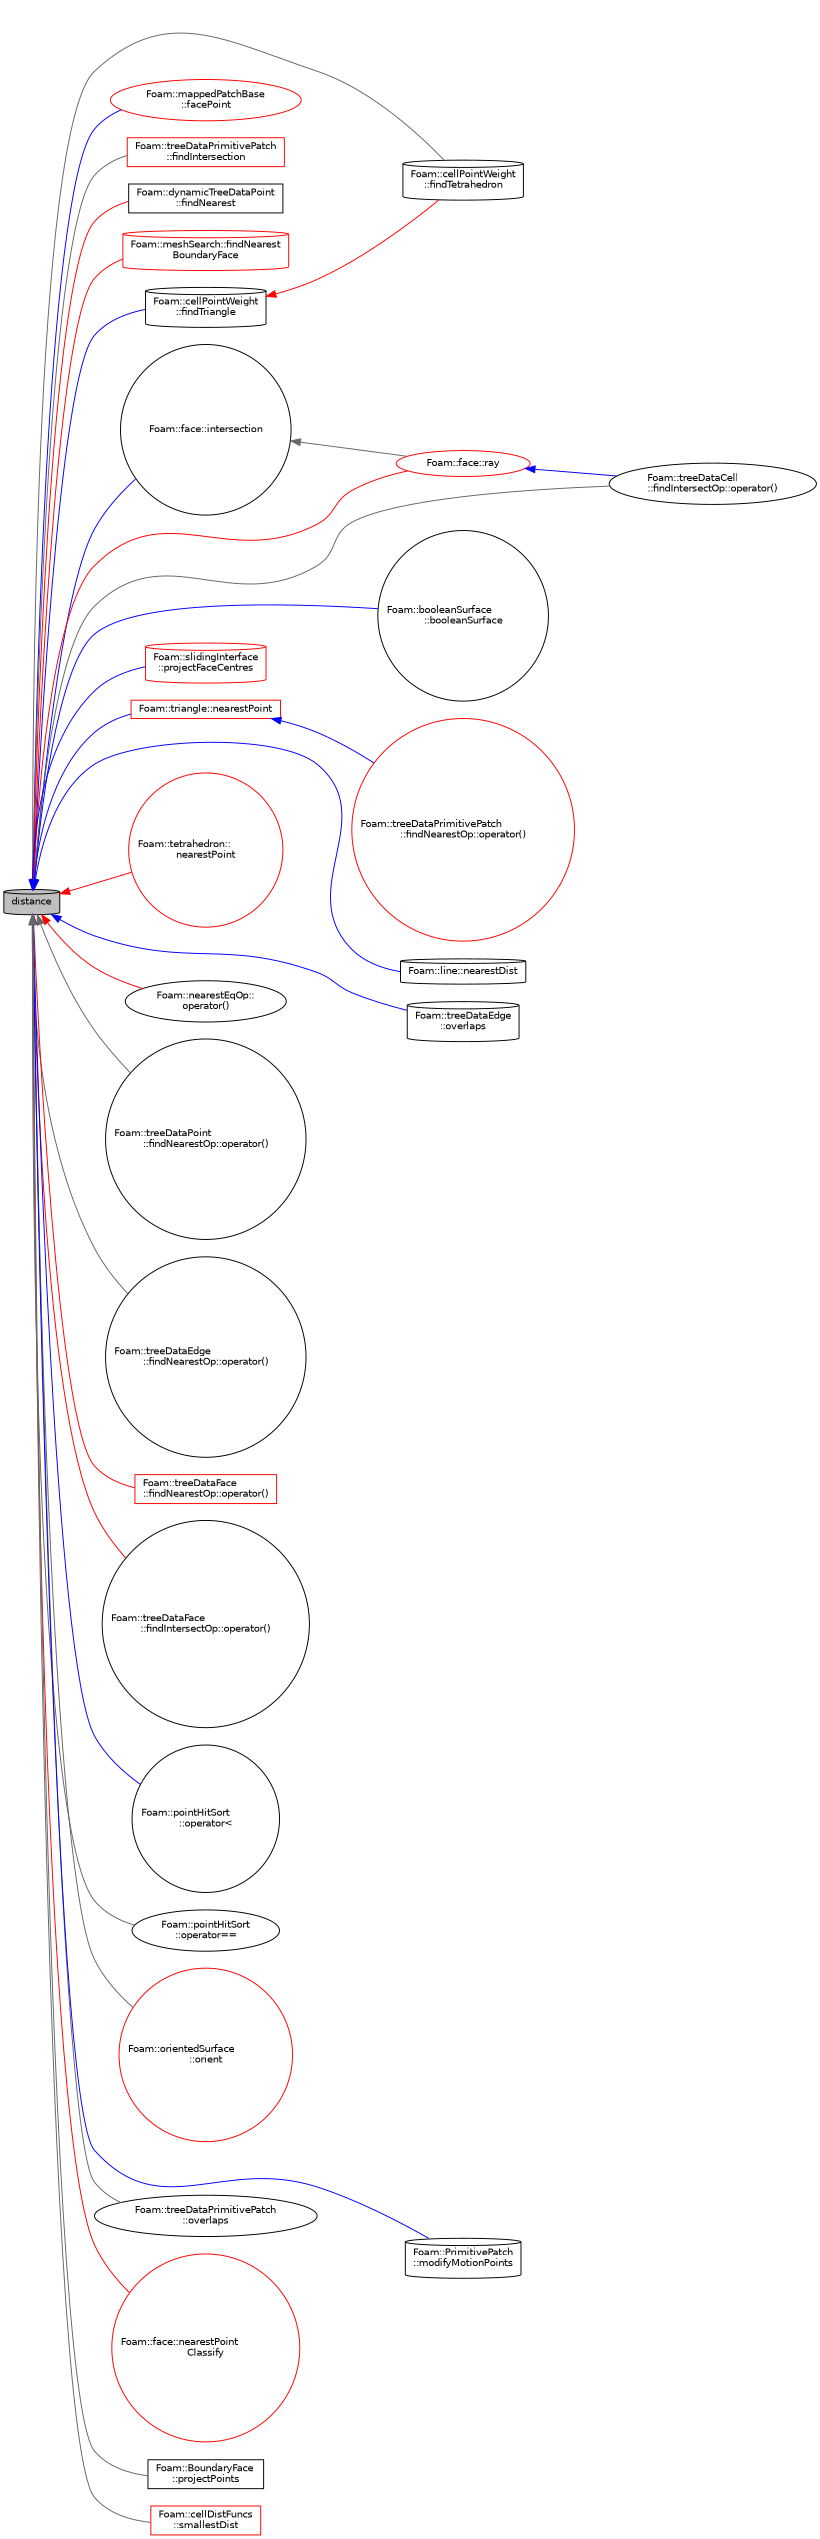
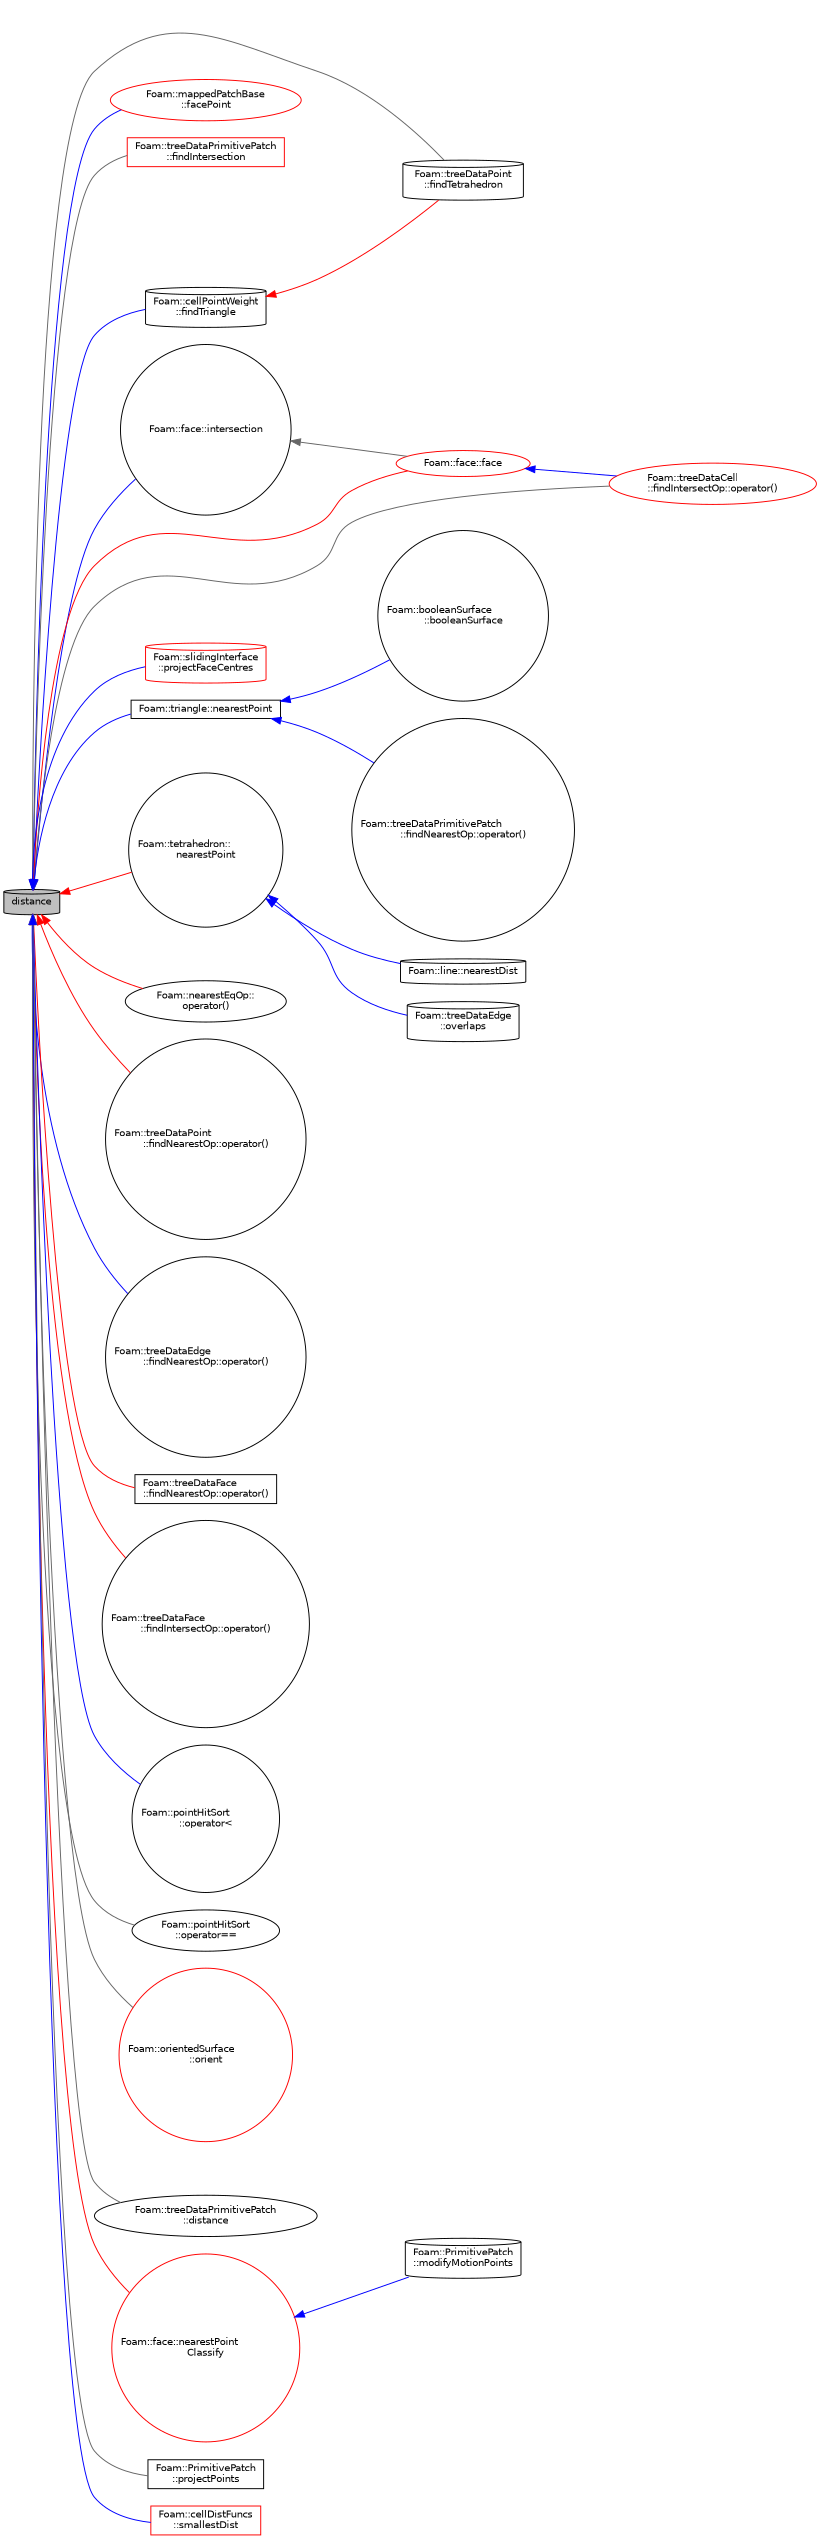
node "Foam::cellPointWeight ::findTetrahedron": label "Foam::cellPointWeight ::findTetrahedron" -> "Foam::treeDataPoint ::findTetrahedron"
node "Foam::dynamicTreeDataPoint ::findNearest": removed
node "Foam::meshSearch::findNearest BoundaryFace": removed
node "Foam::face::ray": label "Foam::face::ray" -> "Foam::face::face"
node "Foam::treeDataCell ::findIntersectOp::operator()": color black -> red
edge "Foam::booleanSurface ::booleanSurface" -> "distance": now "Foam::booleanSurface ::booleanSurface" -> "Foam::triangle::nearestPoint"
node "Foam::triangle::nearestPoint": color red -> black
edge "Foam::line::nearestDist" -> "distance": now "Foam::line::nearestDist" -> "Foam::tetrahedron:: nearestPoint"
node "Foam::treeDataPrimitivePatch ::findNearestOp::operator()": color red -> black
node "Foam::tetrahedron:: nearestPoint": color red -> black
edge "Foam::treeDataEdge ::overlaps" -> "distance": now "Foam::treeDataEdge ::overlaps" -> "Foam::tetrahedron:: nearestPoint"
edge "Foam::treeDataPoint ::findNearestOp::operator()" -> "distance": color gray40 -> red
edge "Foam::treeDataEdge ::findNearestOp::operator()" -> "distance": color gray40 -> blue
node "Foam::treeDataFace ::findNearestOp::operator()": color red -> black
edge "Foam::PrimitivePatch ::modifyMotionPoints" -> "distance": now "Foam::PrimitivePatch ::modifyMotionPoints" -> "Foam::face::nearestPoint Classify"
edge "Foam::cellDistFuncs ::smallestDist" -> "distance": color gray40 -> blue
node "Foam::treeDataPrimitivePatch ::overlaps": label "Foam::treeDataPrimitivePatch ::overlaps" -> "Foam::treeDataPrimitivePatch ::distance"
node "Foam::BoundaryFace ::projectPoints": label "Foam::BoundaryFace ::projectPoints" -> "Foam::PrimitivePatch ::projectPoints"
